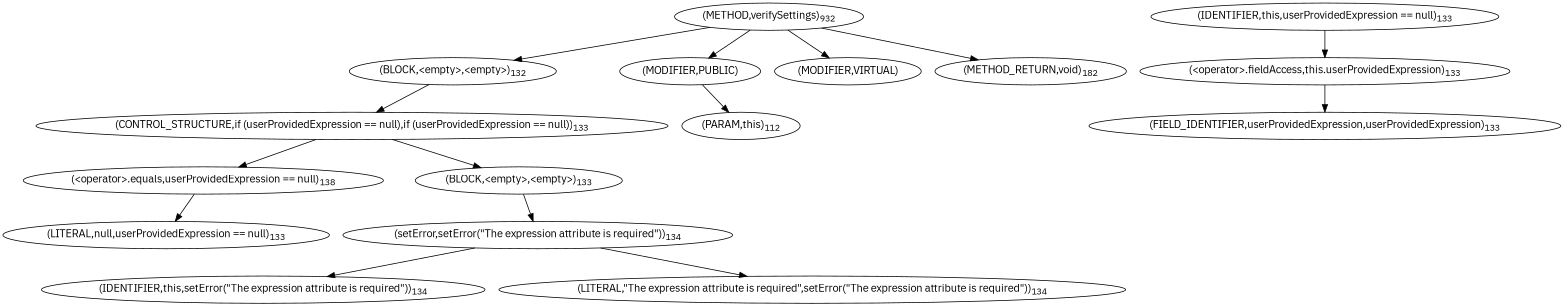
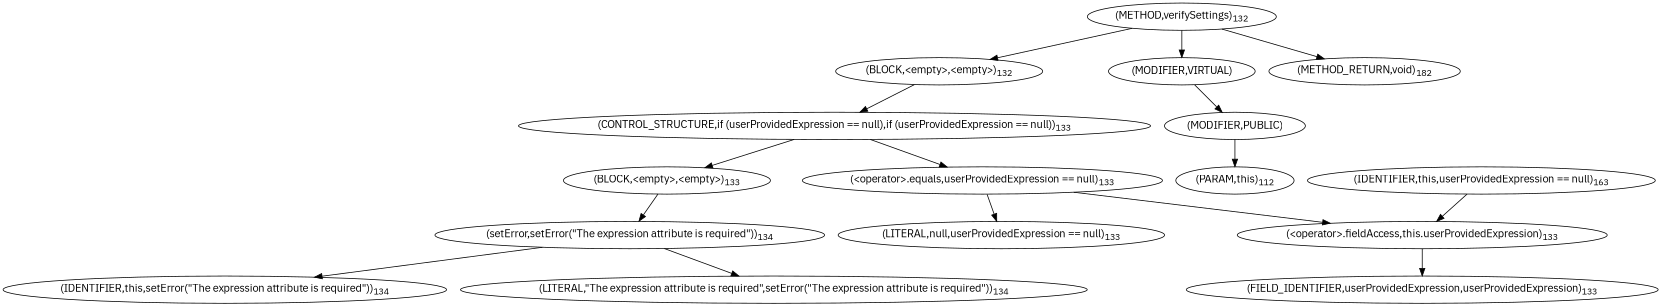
node "(METHOD,verifySettings)": text "932" -> "132"
node "(IDENTIFIER,this,userProvidedExpression == null)": text "133" -> "163"
edge "(METHOD,verifySettings)" -> "(MODIFIER,PUBLIC)": now "(MODIFIER,VIRTUAL)" -> "(MODIFIER,PUBLIC)"
node "(<operator>.equals,userProvidedExpression == null)": text "138" -> "133"
edge "(<operator>.equals,userProvidedExpression == null)" -> "(<operator>.fieldAccess,this.userProvidedExpression)": added
